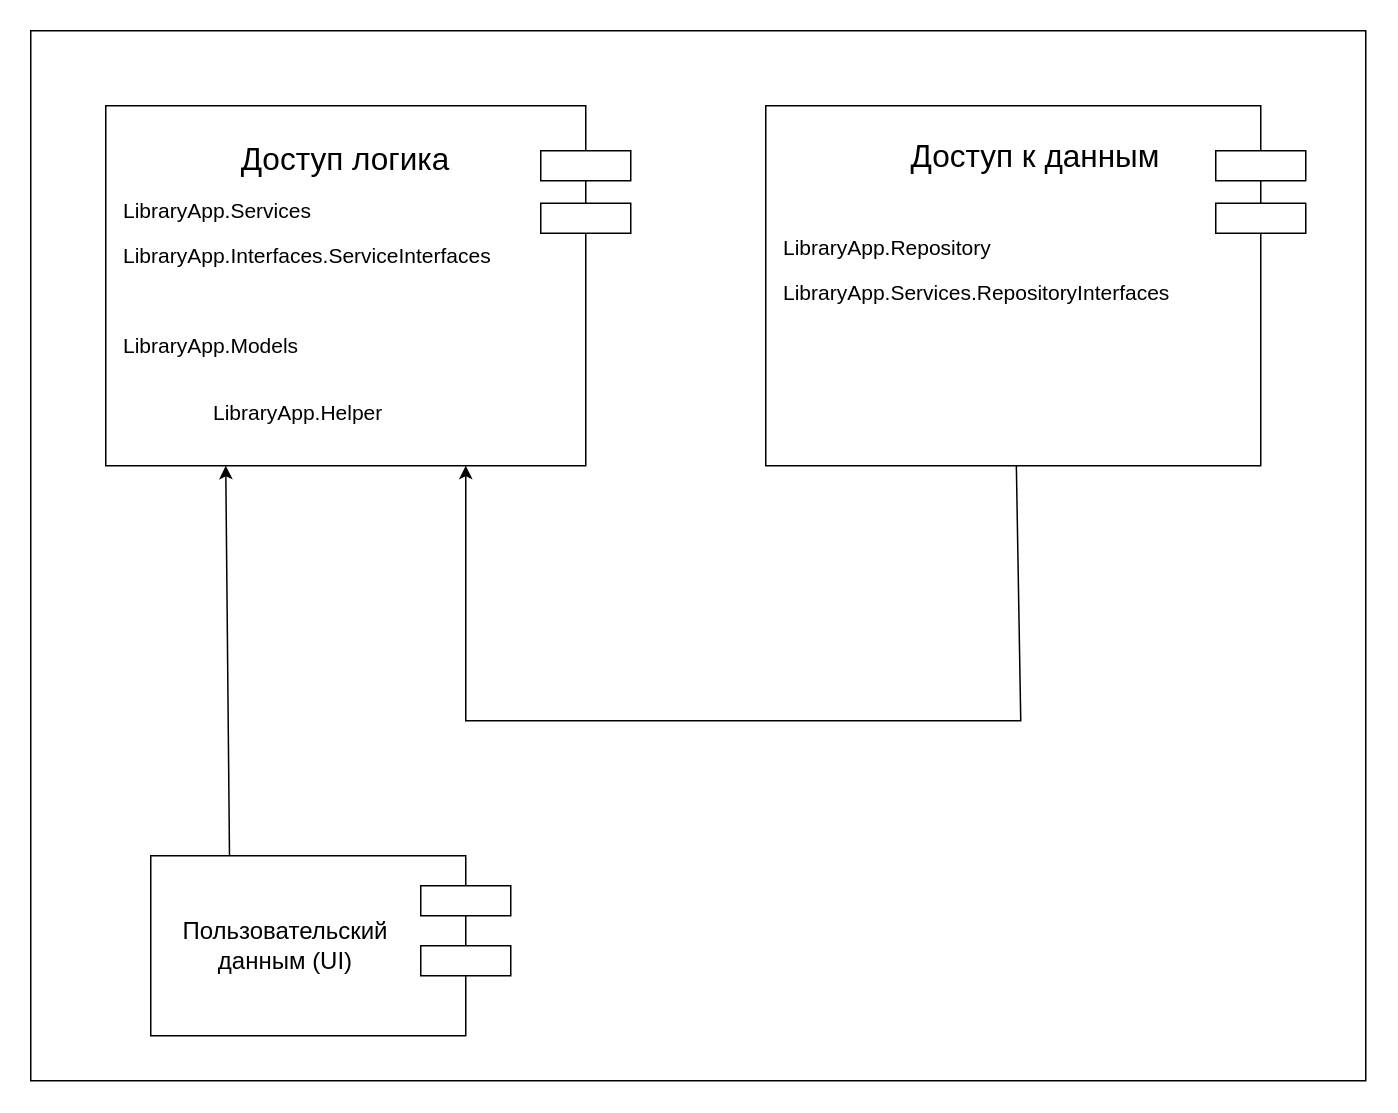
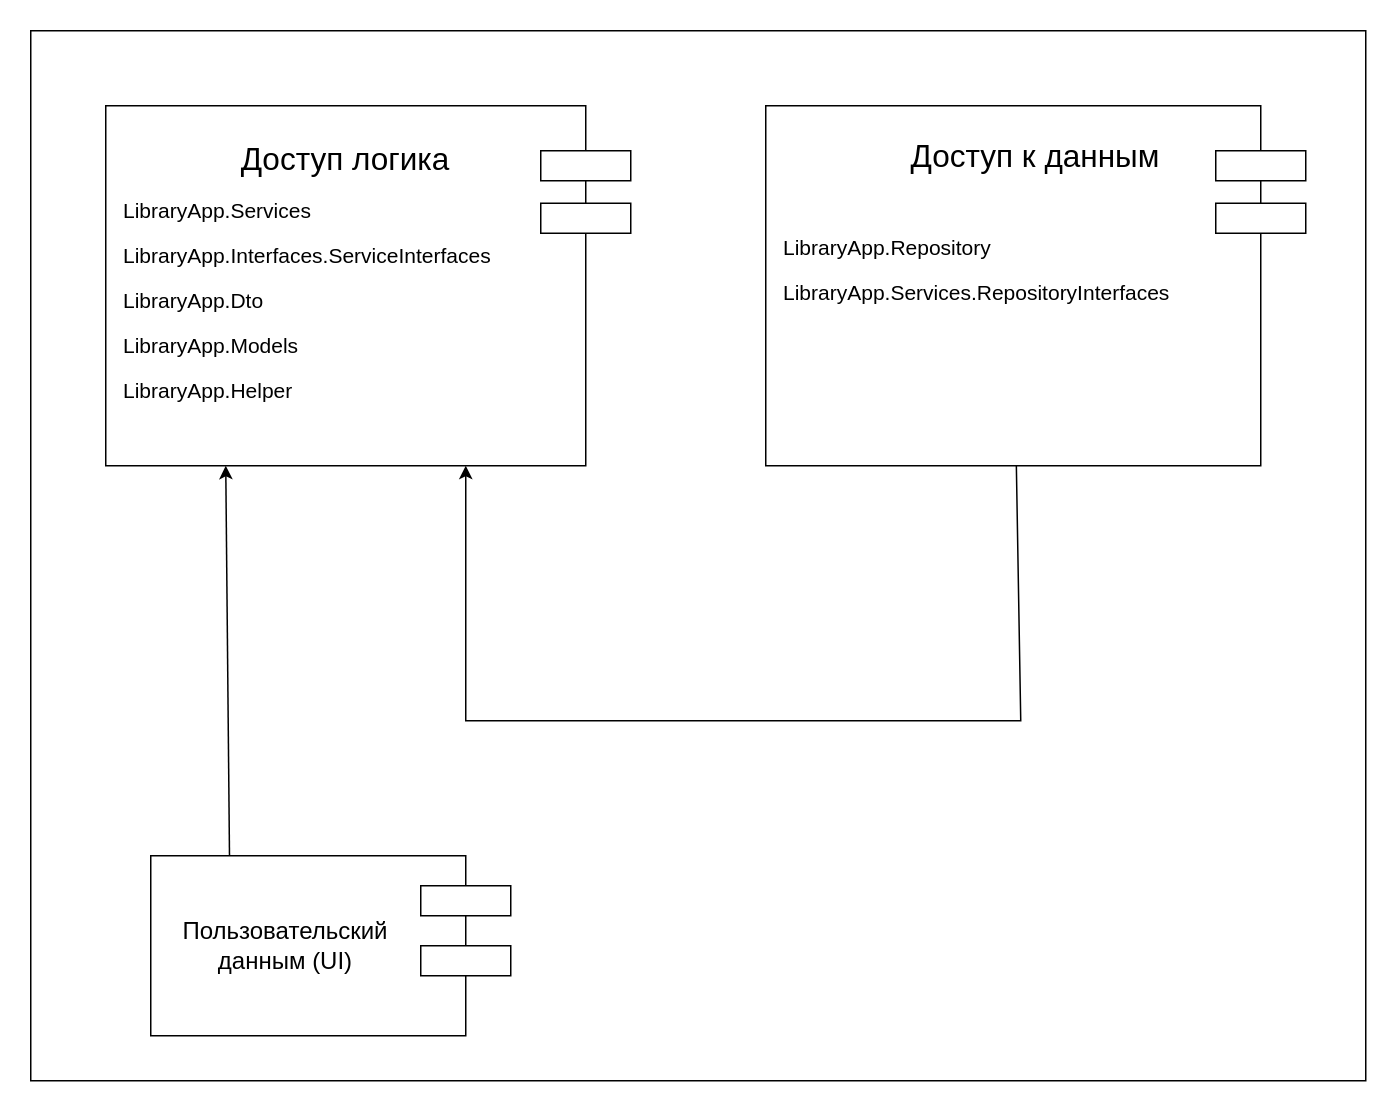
node "LibraryApp.Dto": added
node "LibraryApp.Helper": moved (376, 413) -> (286, 391)
